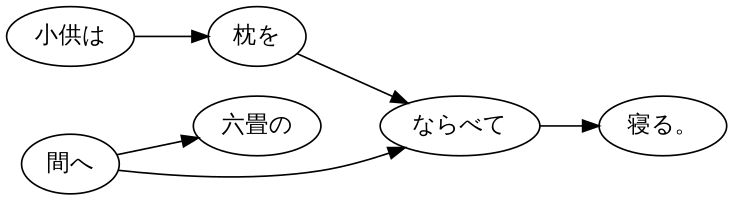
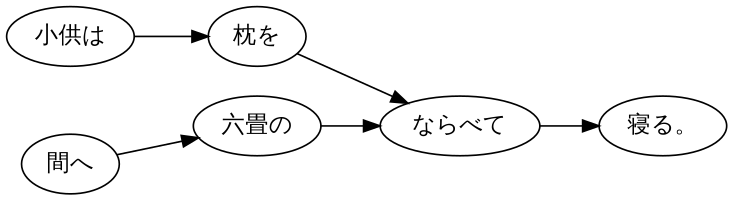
edge "間へ" -> "ならべて": now "六畳の" -> "ならべて"
